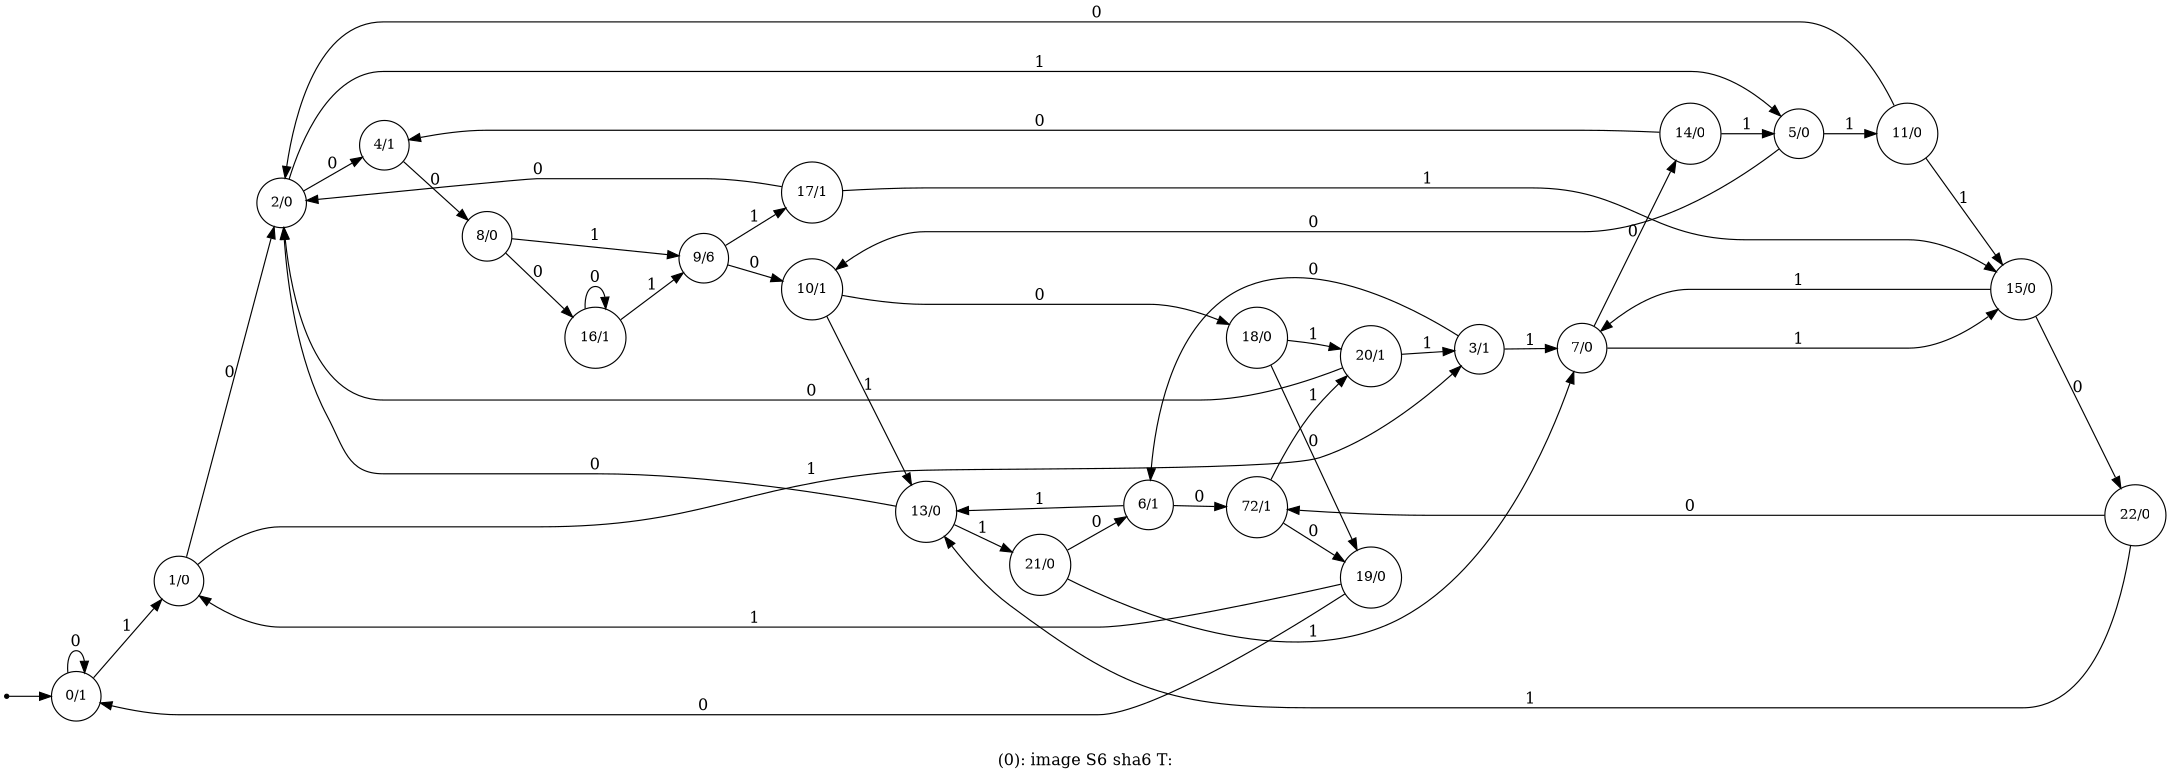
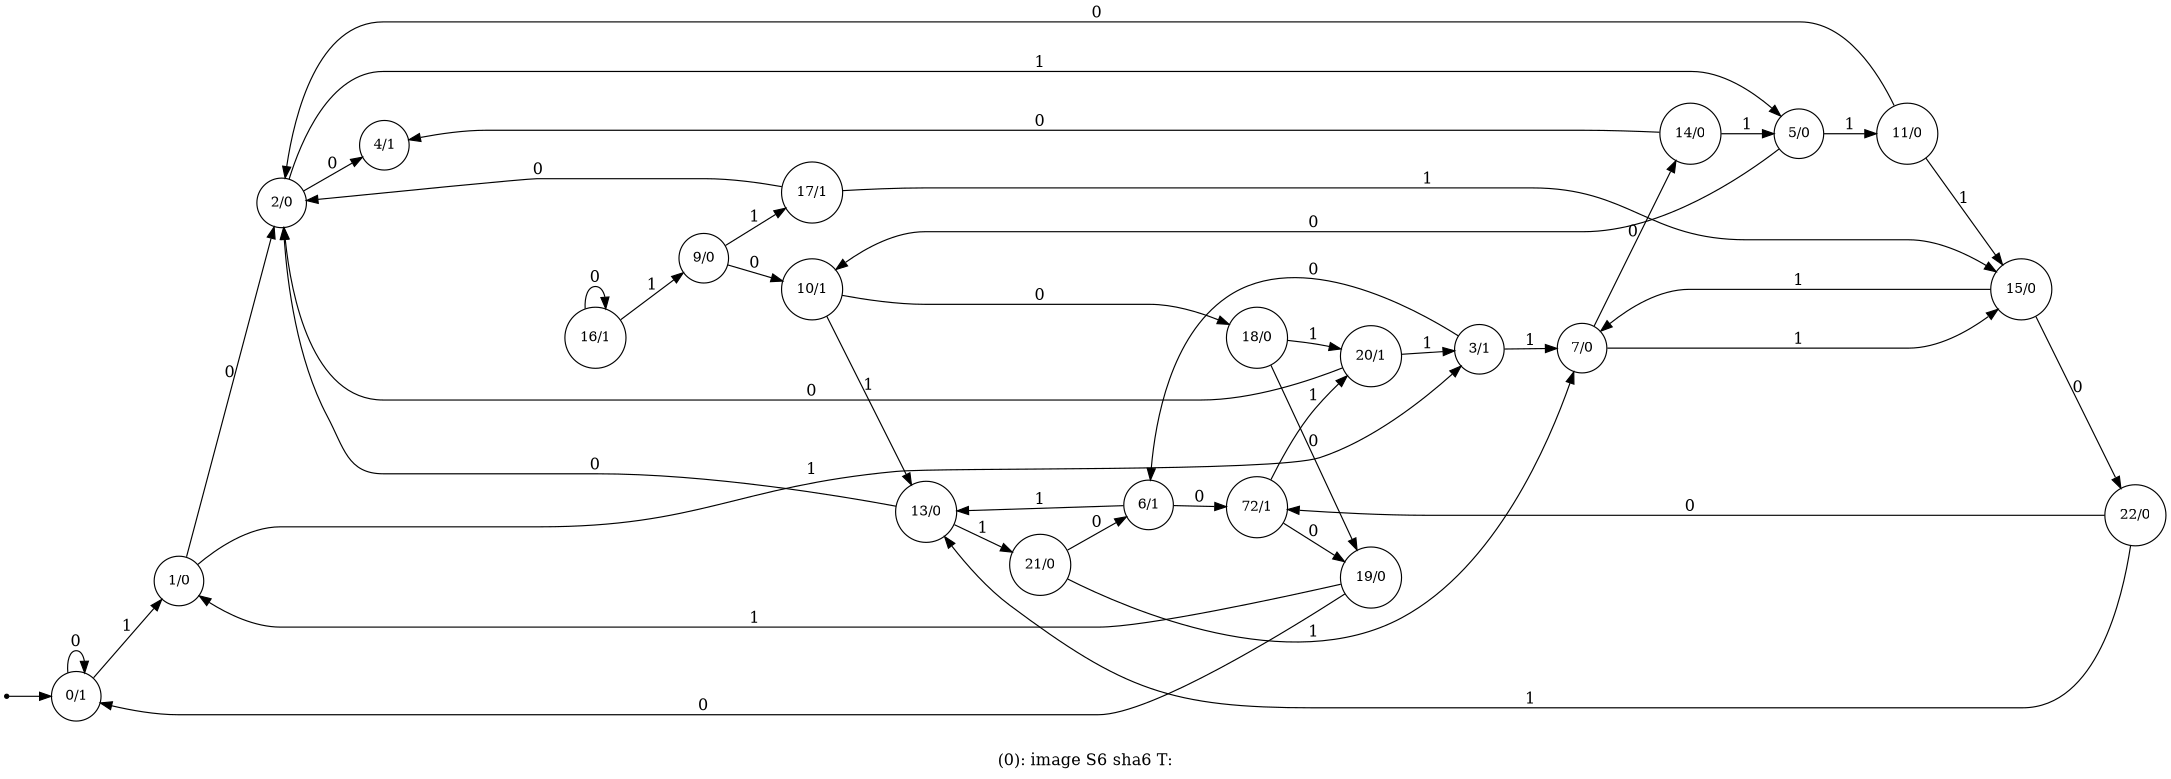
node "8/0": removed
node "9/6": label "9/6" -> "9/0"
